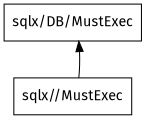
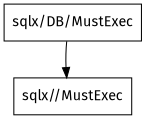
edge "sqlx//MustExec" -> "sqlx/DB/MustExec": reversed
